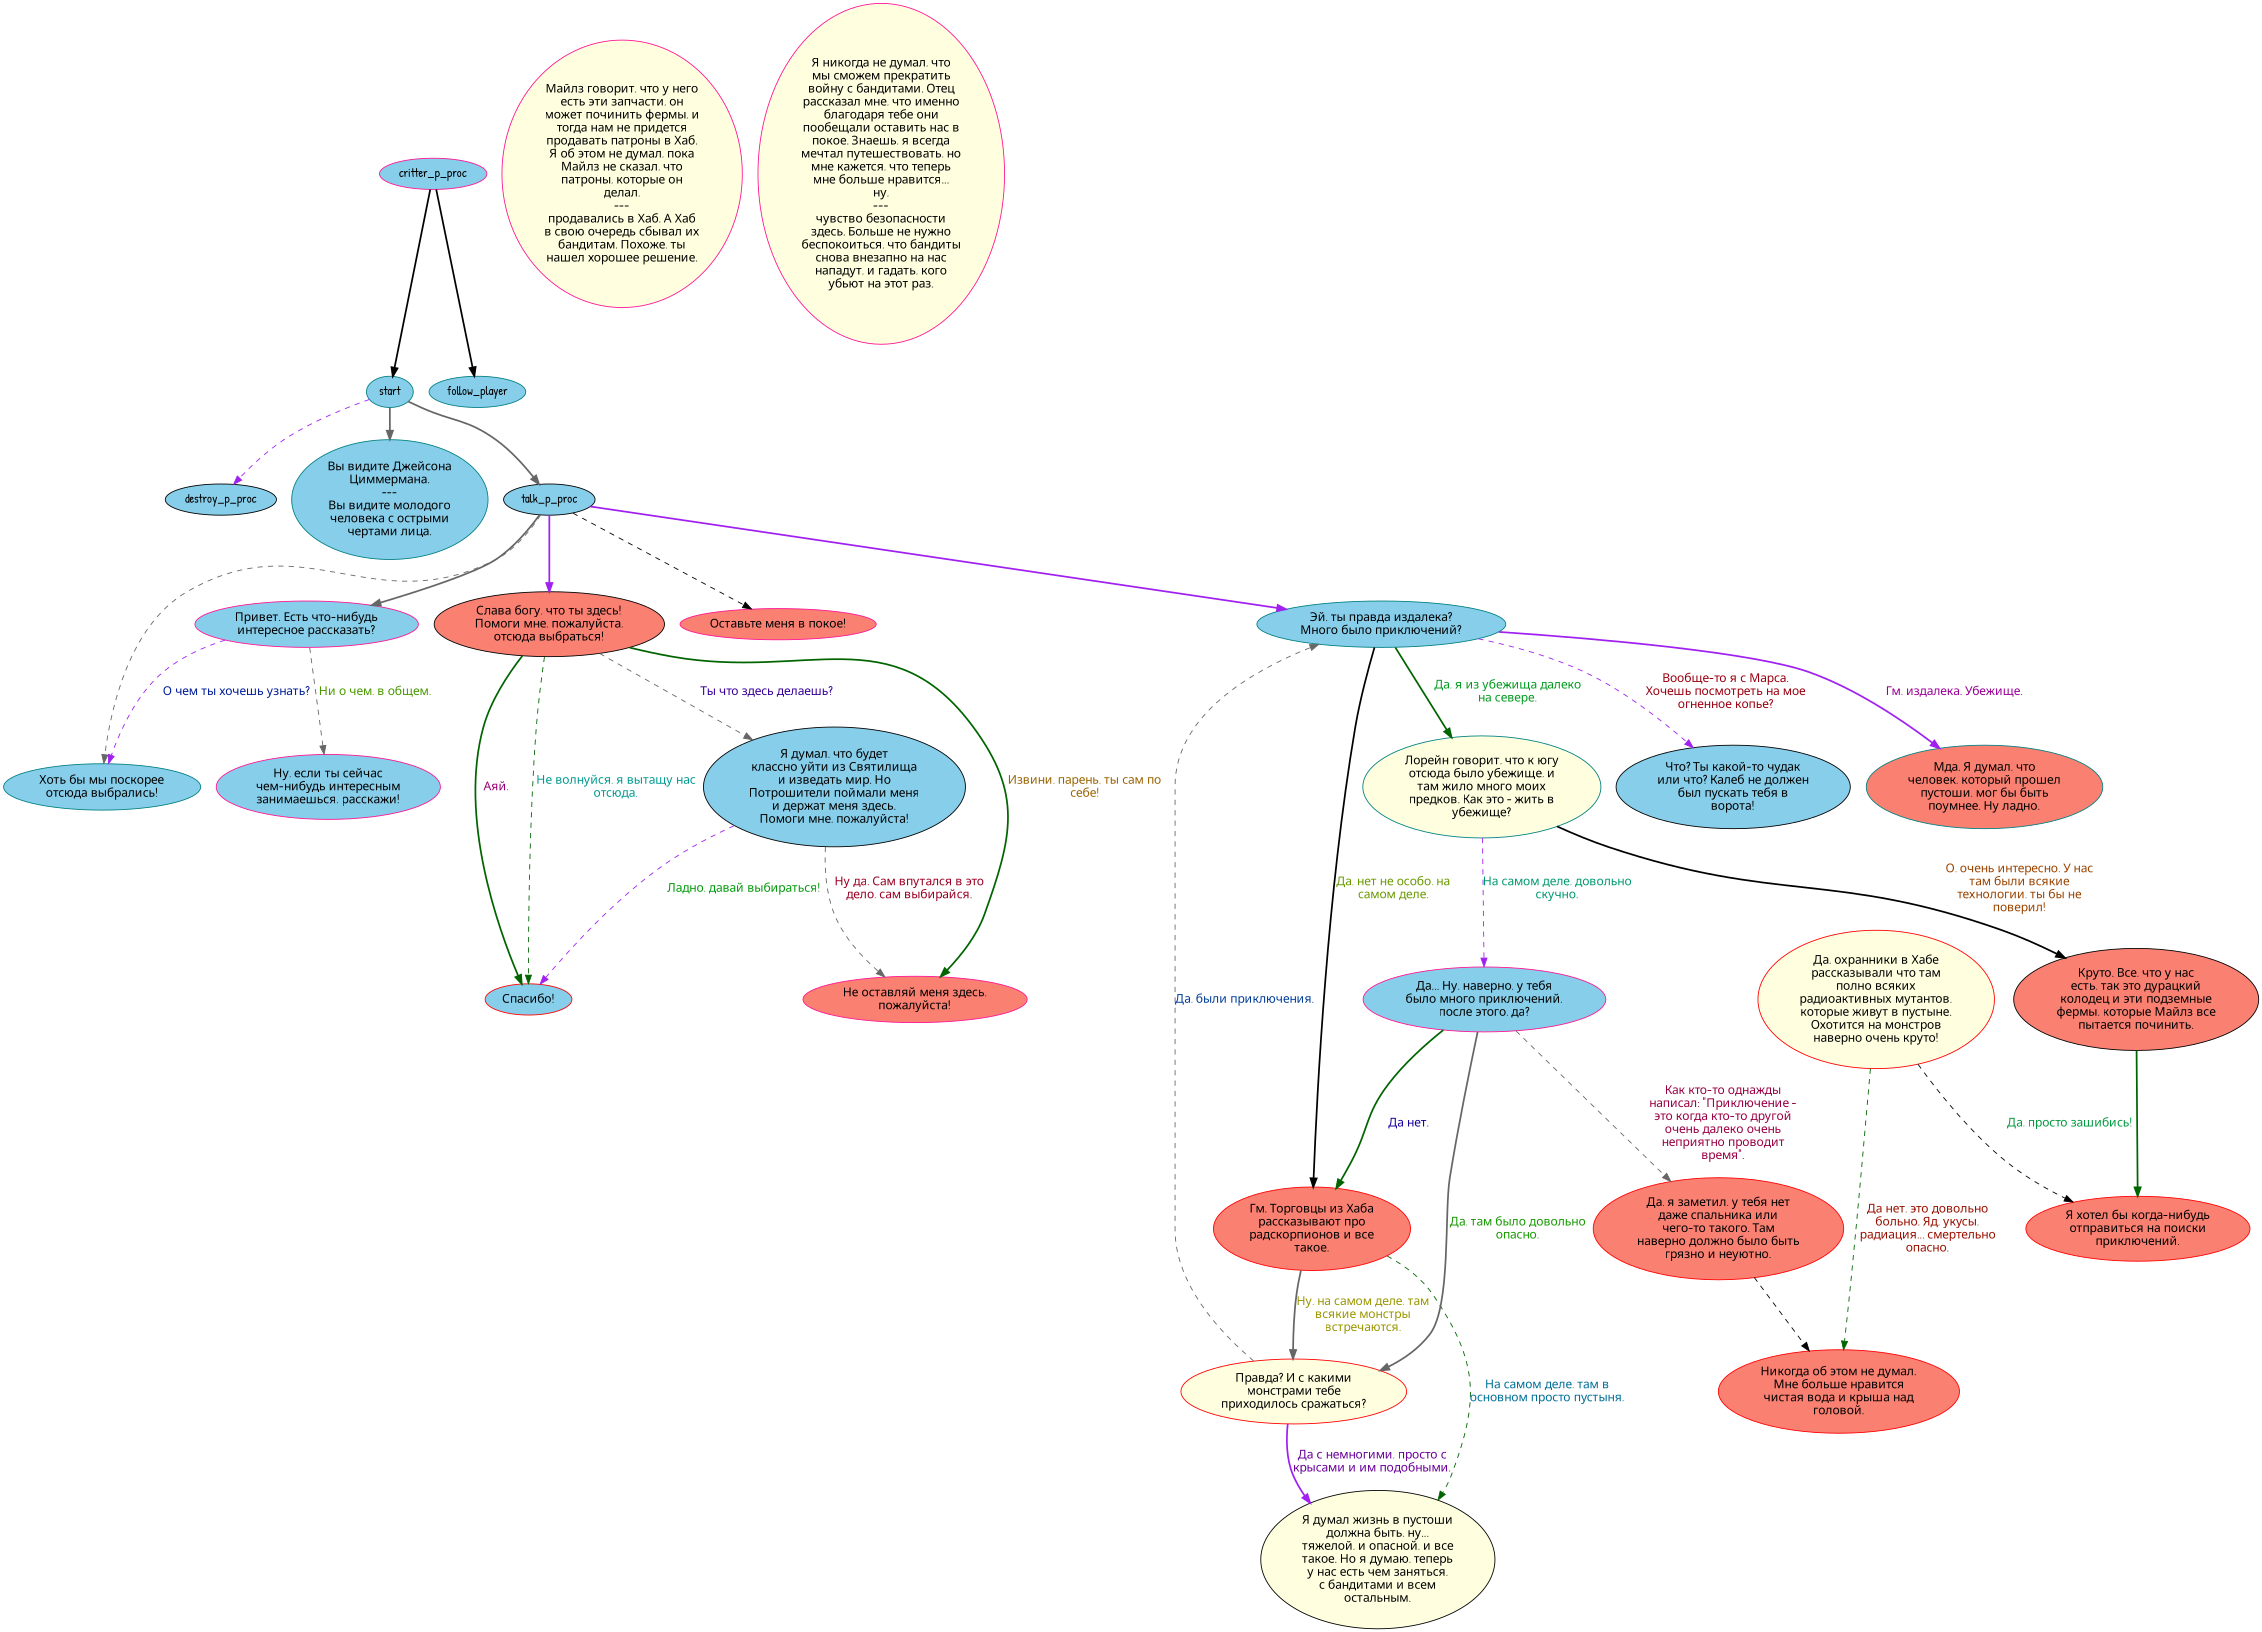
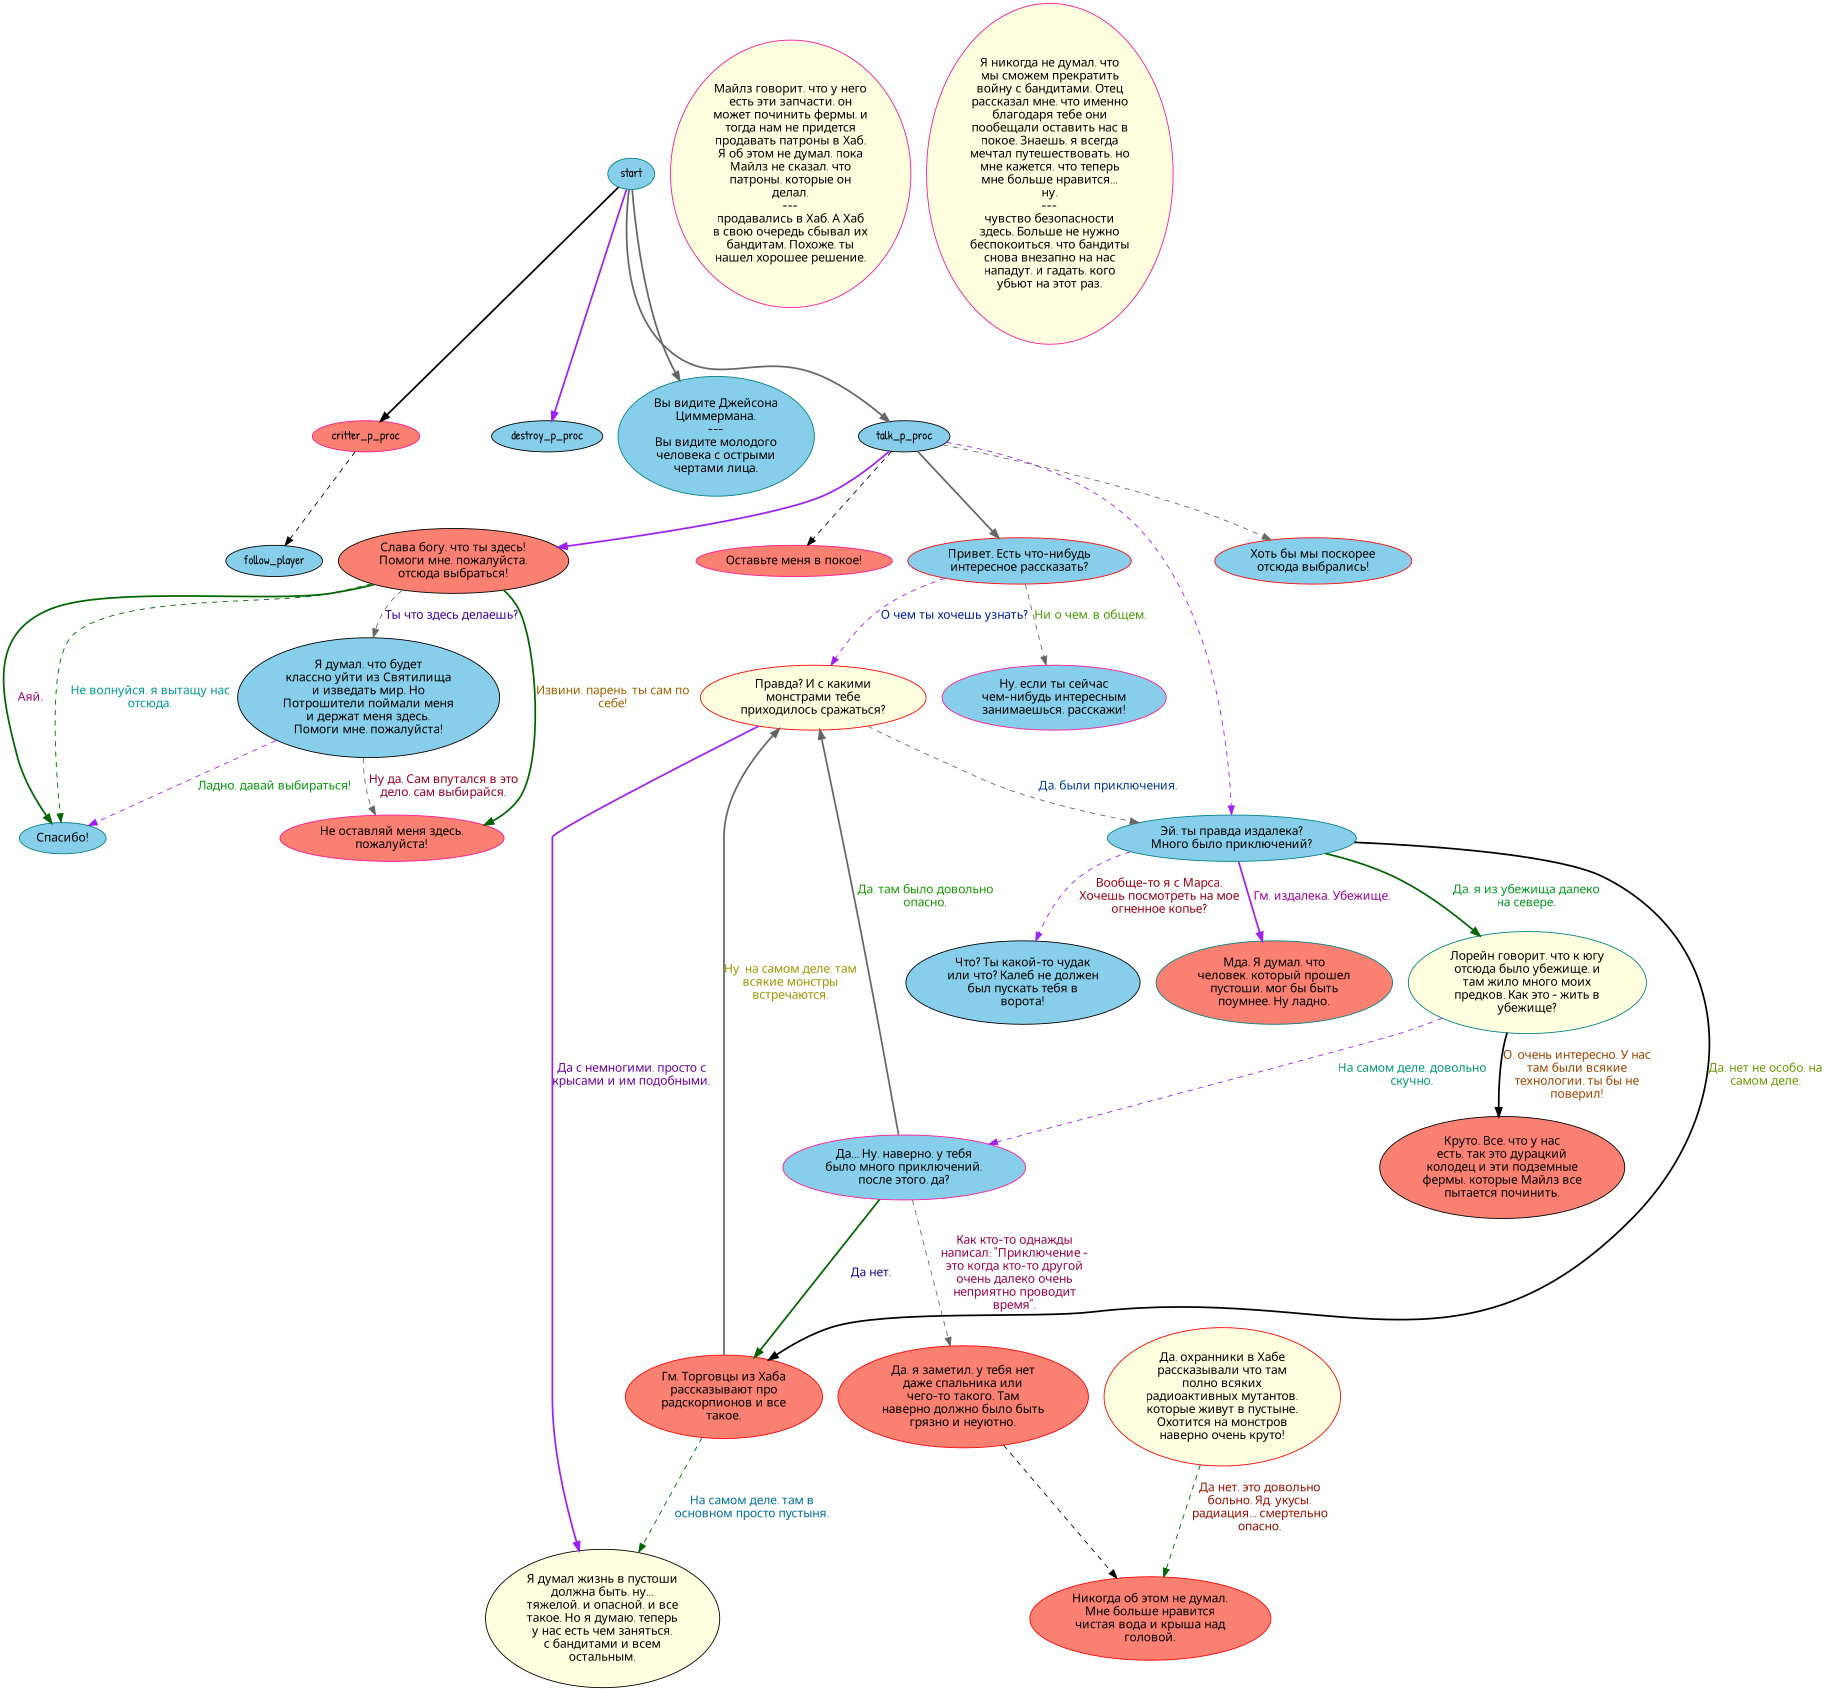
node "critter_p_proc": fillcolor skyblue -> salmon
edge "critter_p_proc" -> "follow_player": style bold -> dashed
edge "critter_p_proc" -> "start": reversed
node "follow_player": color teal -> black
edge "start" -> "destroy_p_proc": style dashed -> bold
edge "talk_p_proc" -> "Эй, ты правда издалека? Много было приключений?": style bold -> dashed
node "Привет. Есть что-нибудь интересное рассказать?": color deeppink -> red
edge "Привет. Есть что-нибудь интересное рассказать?" -> "Хоть бы мы поскорее отсюда выбрались!": now "Привет. Есть что-нибудь интересное рассказать?" -> "Правда? И с какими монстрами тебе приходилось сражаться?"
node "Хоть бы мы поскорее отсюда выбрались!": color teal -> red
node "Спасибо!": color red -> teal
node "Я хотел бы когда-нибудь отправиться на поиски приключений.": removed
